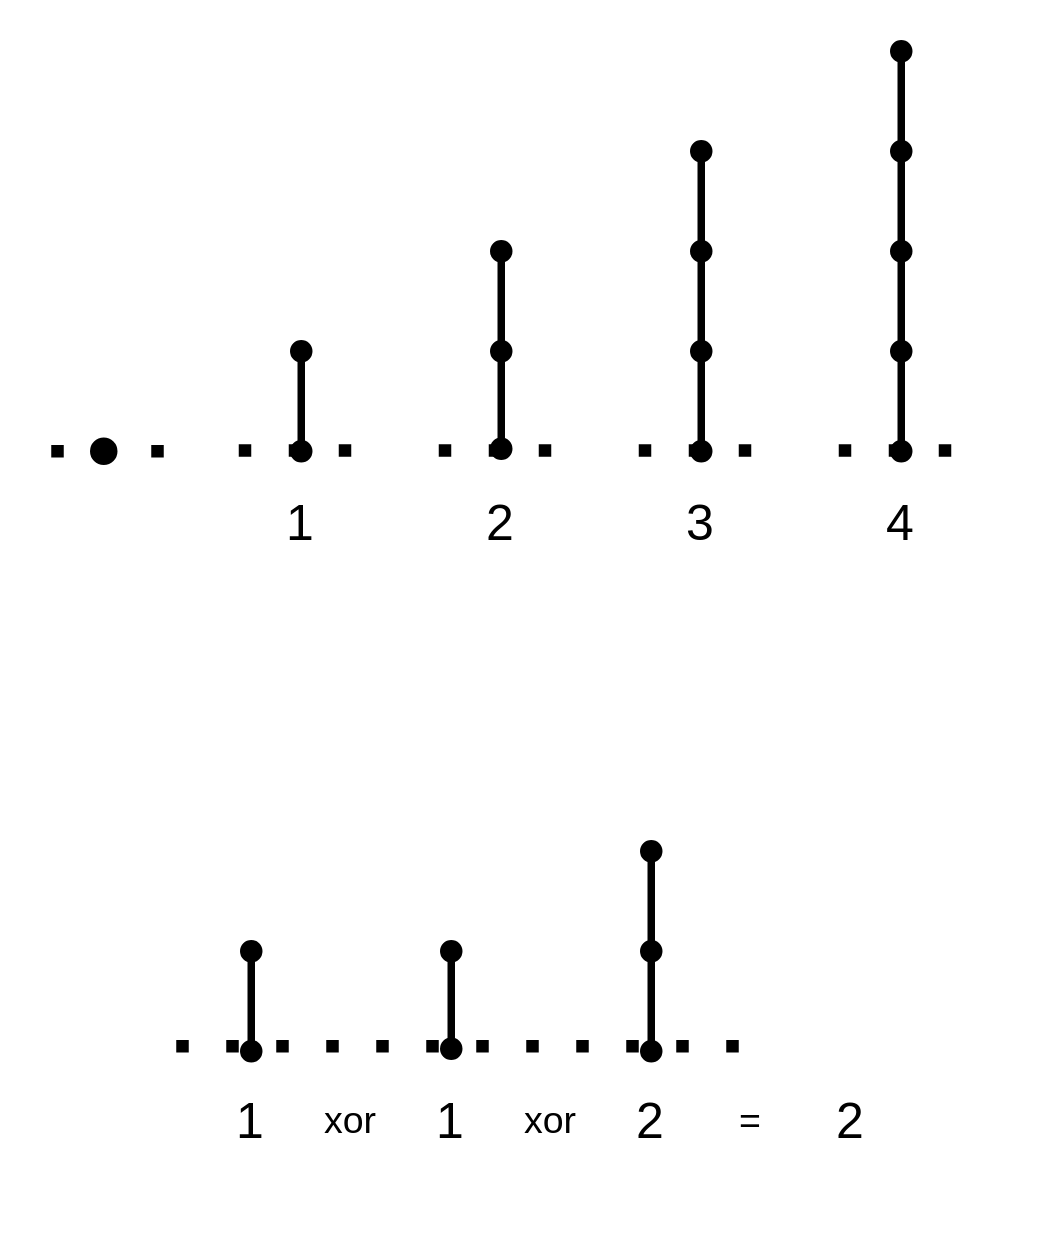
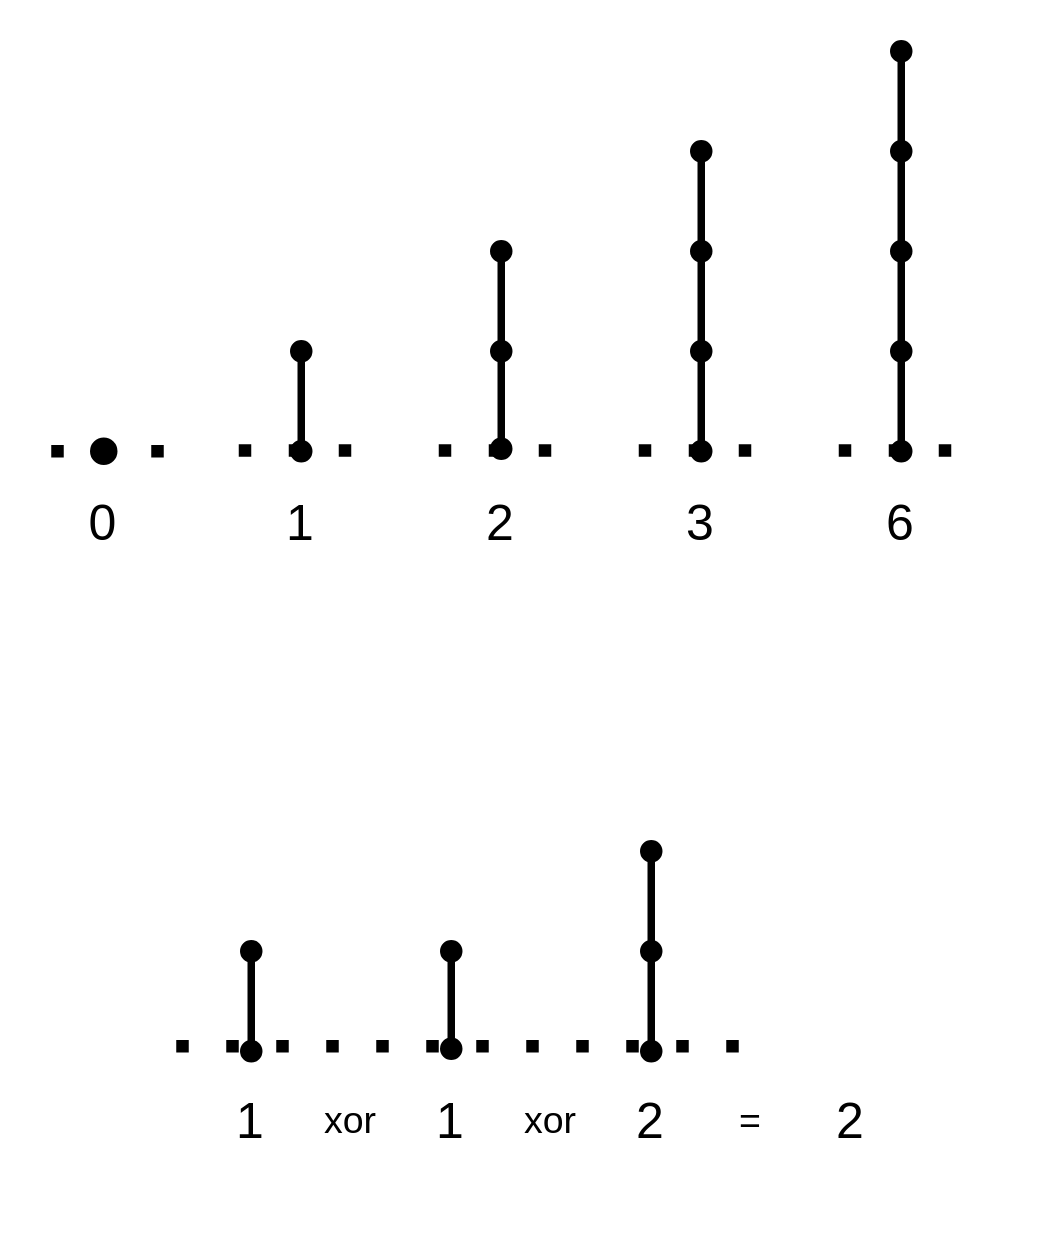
node "0": added
node "4": label "4" -> "6"
